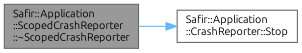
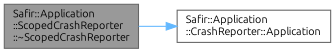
node "Safir::Application ::CrashReporter::Stop": label "Safir::Application ::CrashReporter::Stop" -> "Safir::Application ::CrashReporter::Application"
